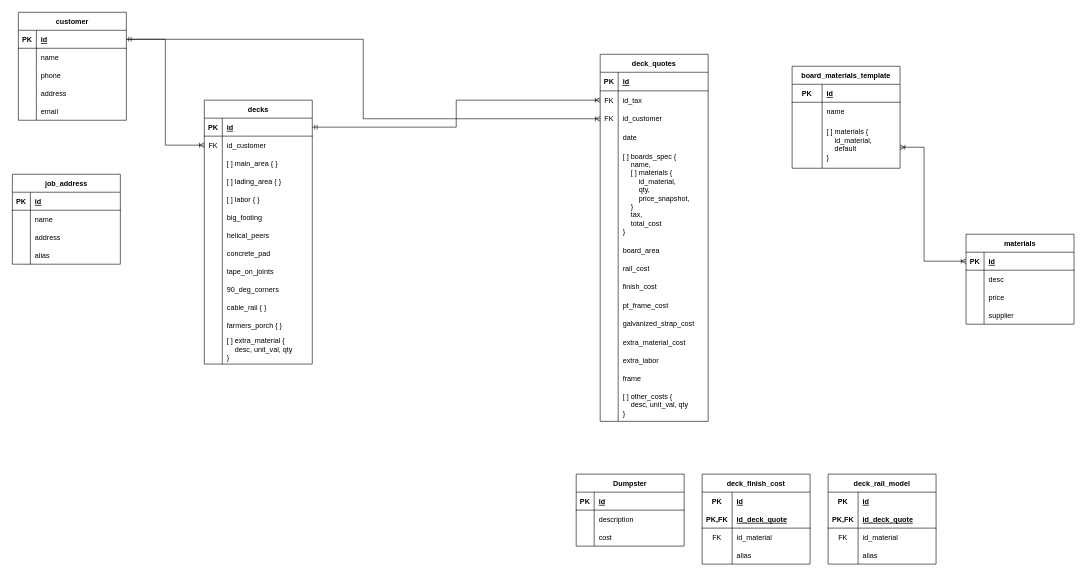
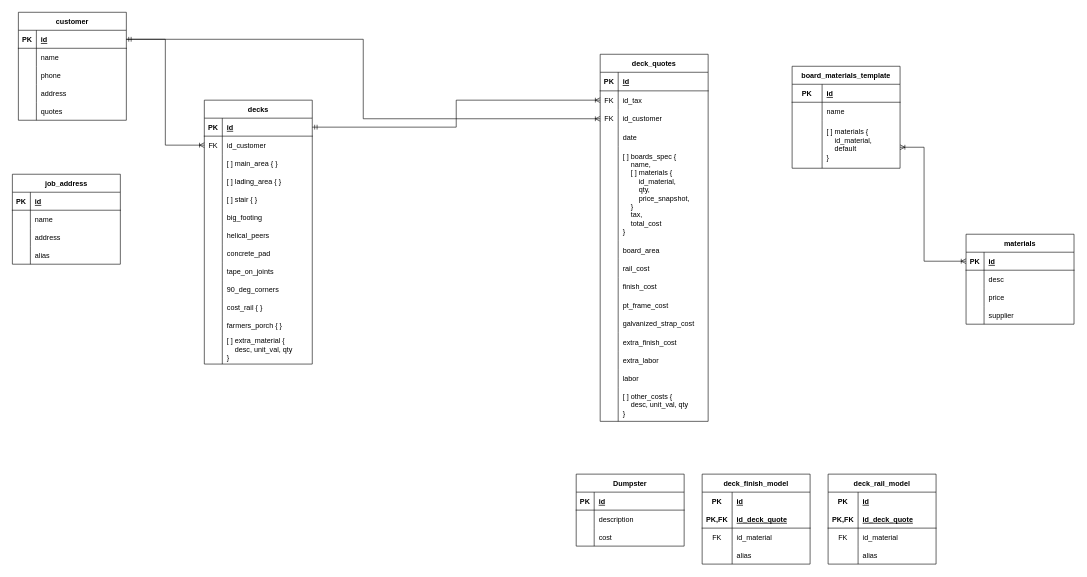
node "email": label "email" -> "quotes"
node "[ ] labor { }": label "[ ] labor { }" -> "[ ] stair { }"
node "cable_rail { }": label "cable_rail { }" -> "cost_rail { }"
node "extra_material_cost": label "extra_material_cost" -> "extra_finish_cost"
node "frame": label "frame" -> "labor"
node "deck_finish_cost": label "deck_finish_cost" -> "deck_finish_model"
